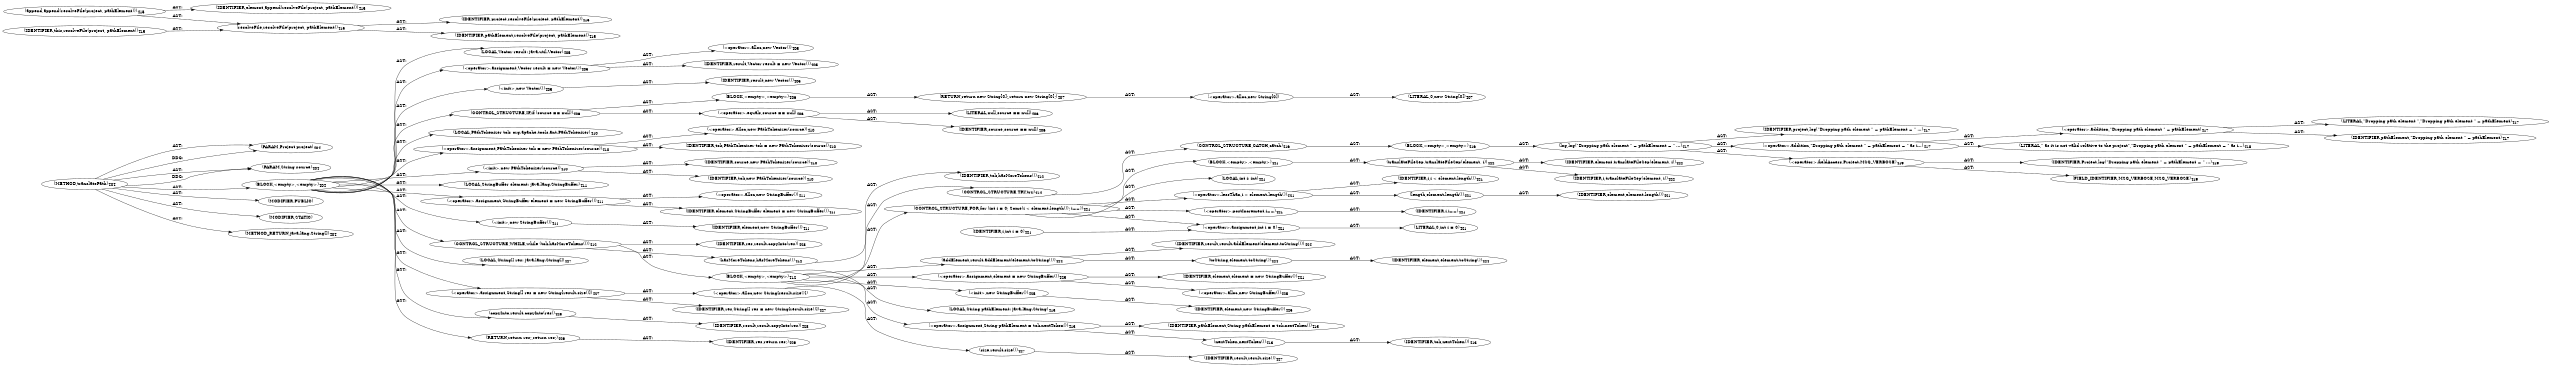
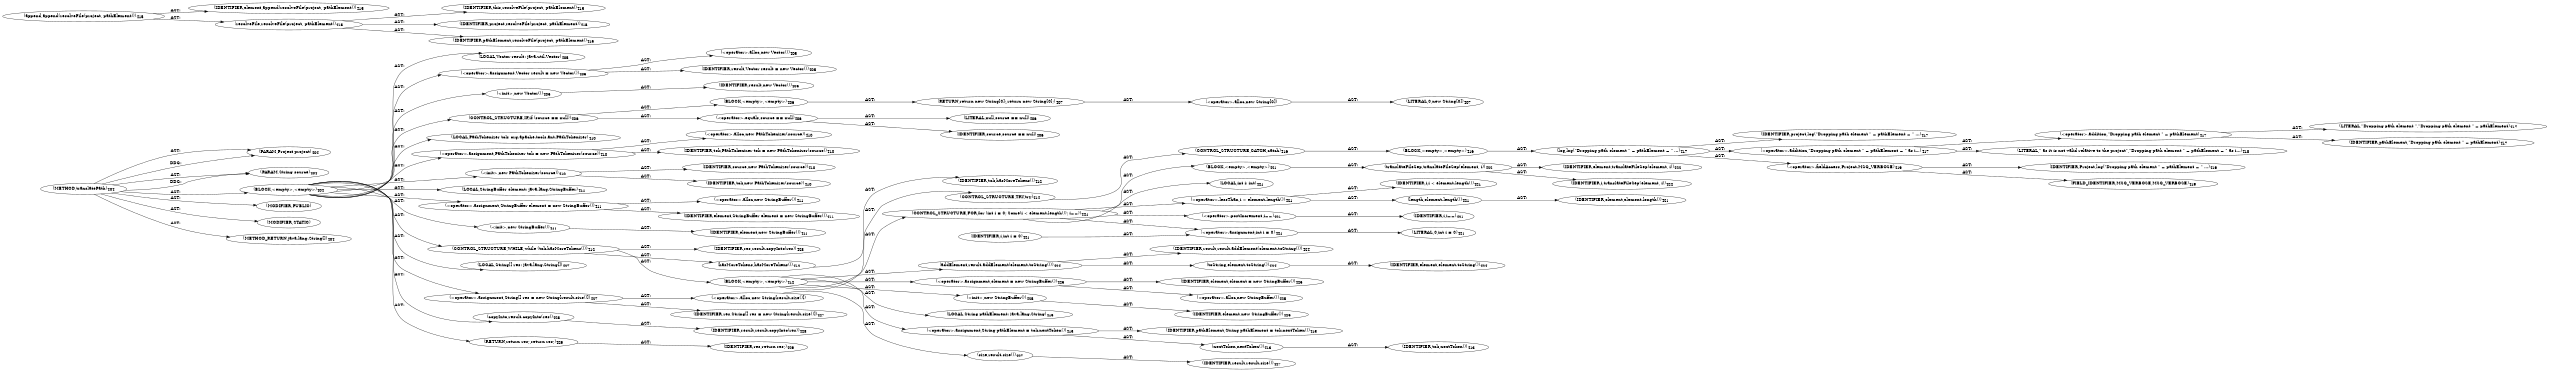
edge "(IDENTIFIER,this,resolveFile(project, pathElement))" -> "(resolveFile,resolveFile(project, pathElement))": reversed
node "(IDENTIFIER,element,element = new StringBuffer())": text "421" -> "425"
